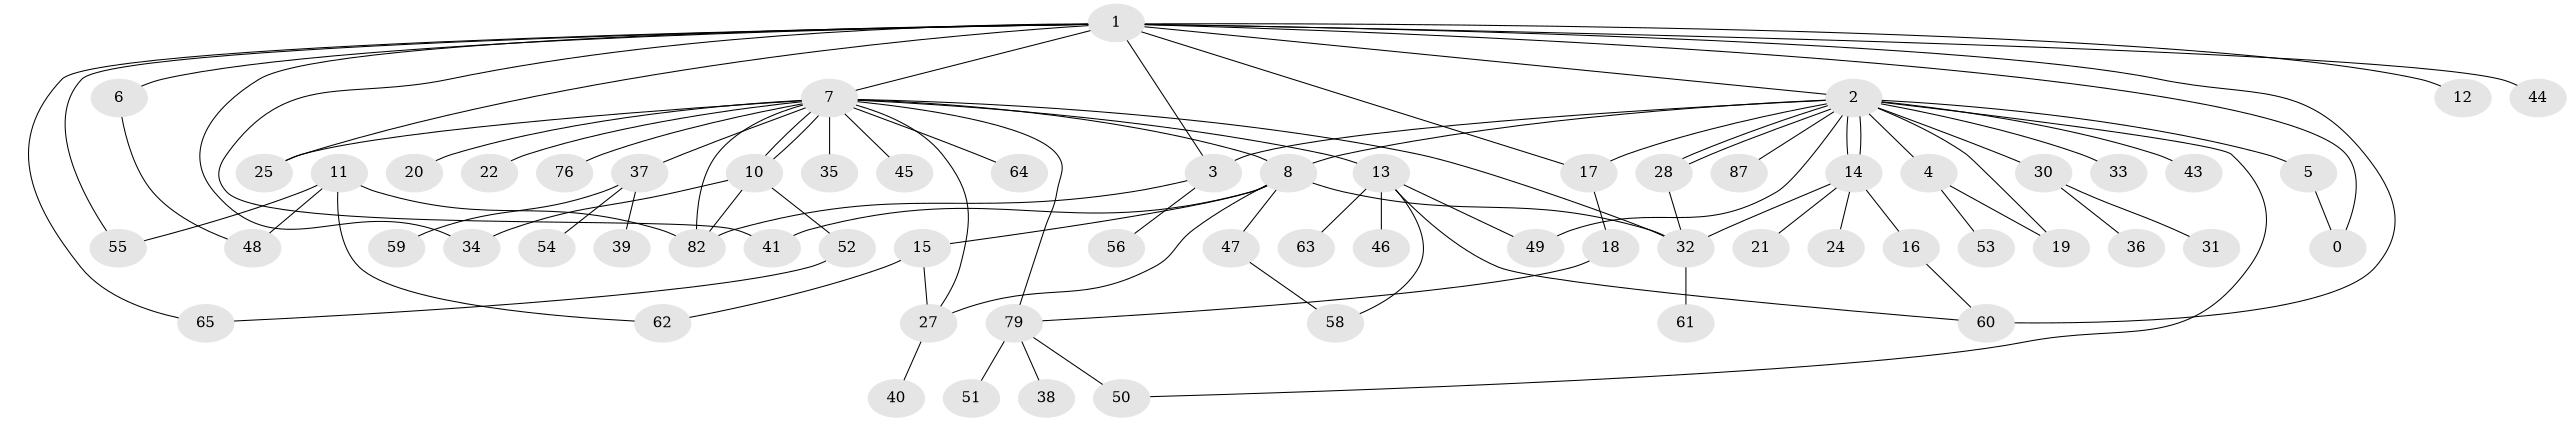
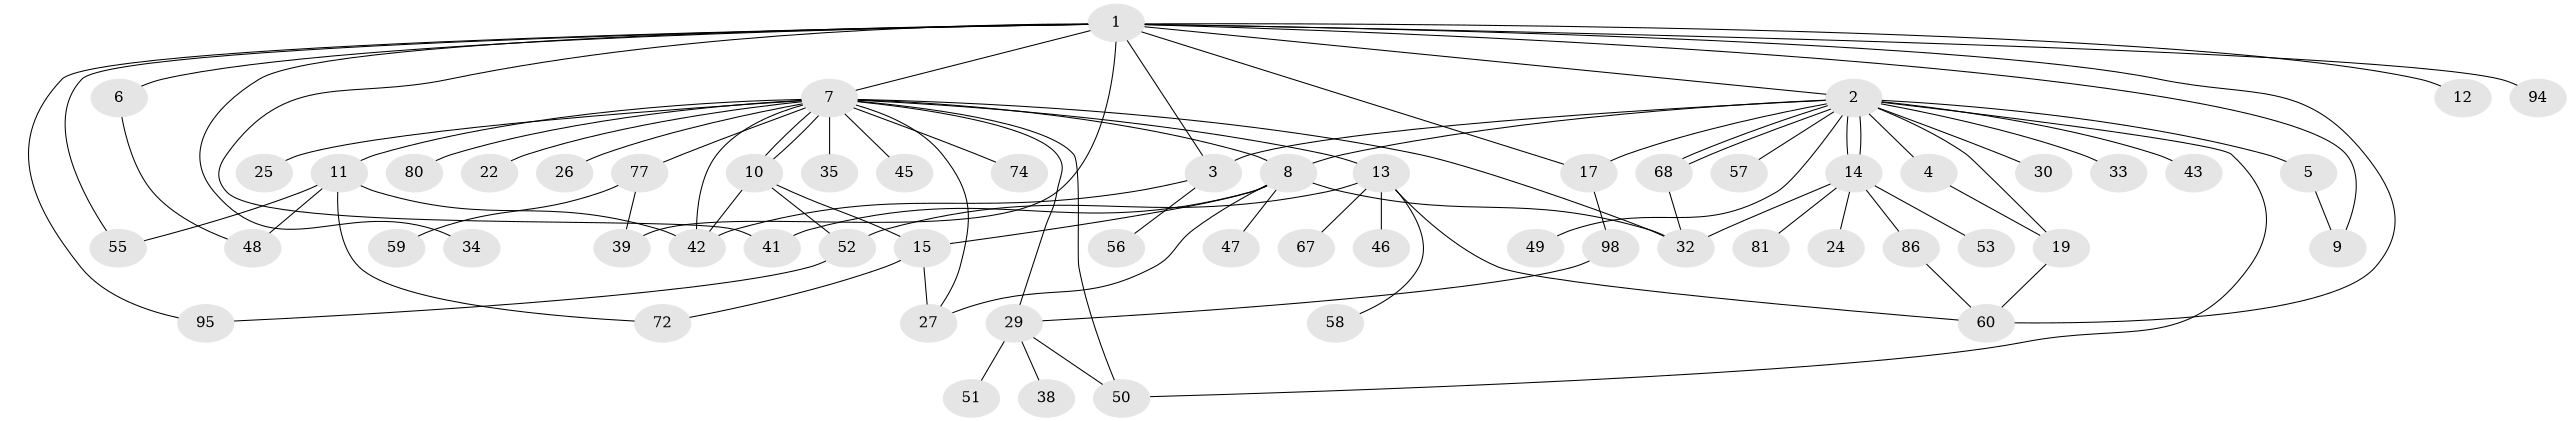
edge "1" -- "25": now "1" -- "39"
node "44": label "44" -> "94"
edge "7" -- "11": added
edge "7" -- "50": added
node "20": label "20" -> "80"
node "76": label "76" -> "26"
node "37": label "37" -> "77"
node "64": label "64" -> "74"
node "28": label "28" -> "68"
node "87": label "87" -> "57"
edge "10" -- "34": now "10" -- "15"
edge "4" -- "53": now "14" -- "53"
edge "13" -- "49": now "13" -- "52"
node "54": removed
node "82": label "82" -> "42"
node "63": label "63" -> "67"
node "18": label "18" -> "98"
node "21": label "21" -> "81"
node "16": label "16" -> "86"
node "36": removed
node "31": removed
node "0": label "0" -> "9"
edge "47" -- "58": removed
edge "19" -- "60": added
node "65": label "65" -> "95"
node "62": label "62" -> "72"
node "79": label "79" -> "29"
node "61": removed
node "40": removed
